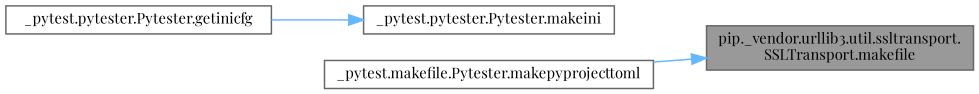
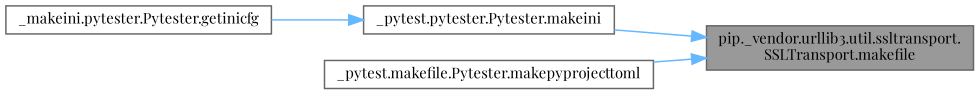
node "_pytest.pytester.Pytester.getinicfg": label "_pytest.pytester.Pytester.getinicfg" -> "_makeini.pytester.Pytester.getinicfg"
edge "_pytest.pytester.Pytester.makeini" -> "pip._vendor.urllib3.util.ssltransport. SSLTransport.makefile": added
